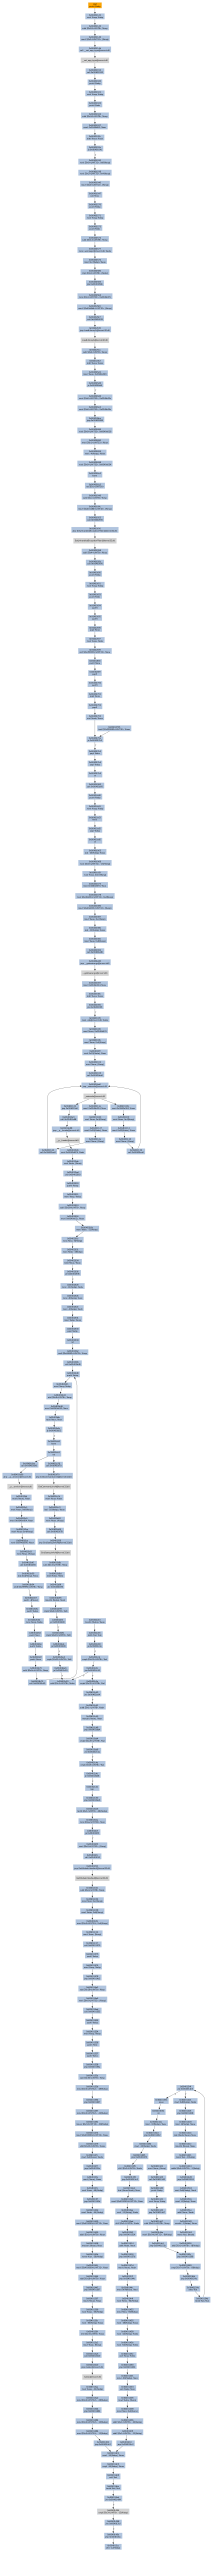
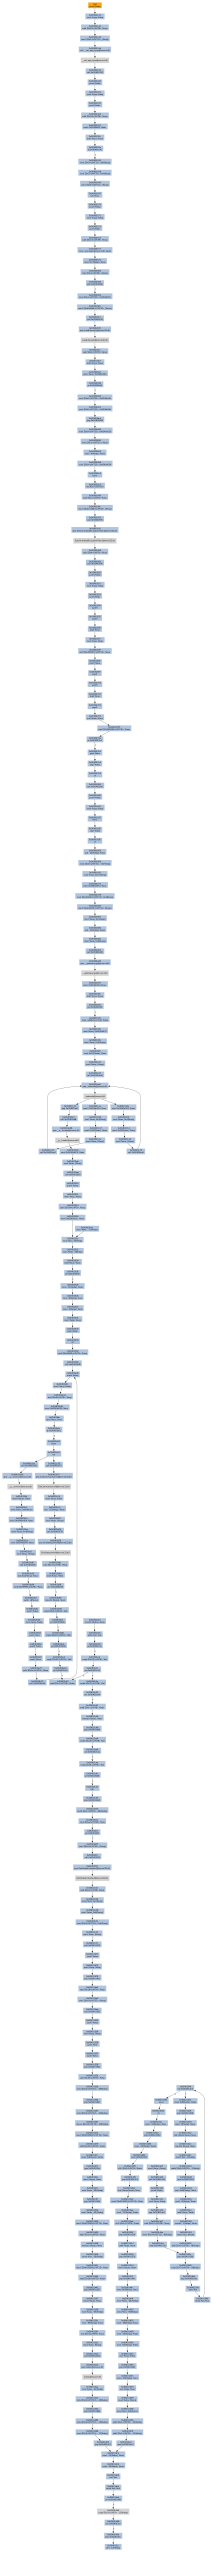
edge "0x00402703 xorl %edx, %eax" -> "0x0040270a je 0x004027b3": now "0x00402703 xorl %edx, %eax" -> "0x00402705 testl $0x200000<UINT32>, %eax"
edge "0x00402916 movl 0x0040e02c, %eax" -> "0x0040291b movl %ebx, -12(%ebp)": now "0x00402916 movl 0x0040e02c, %eax" -> "0x0040291e movl %esi, -8(%ebp)"
